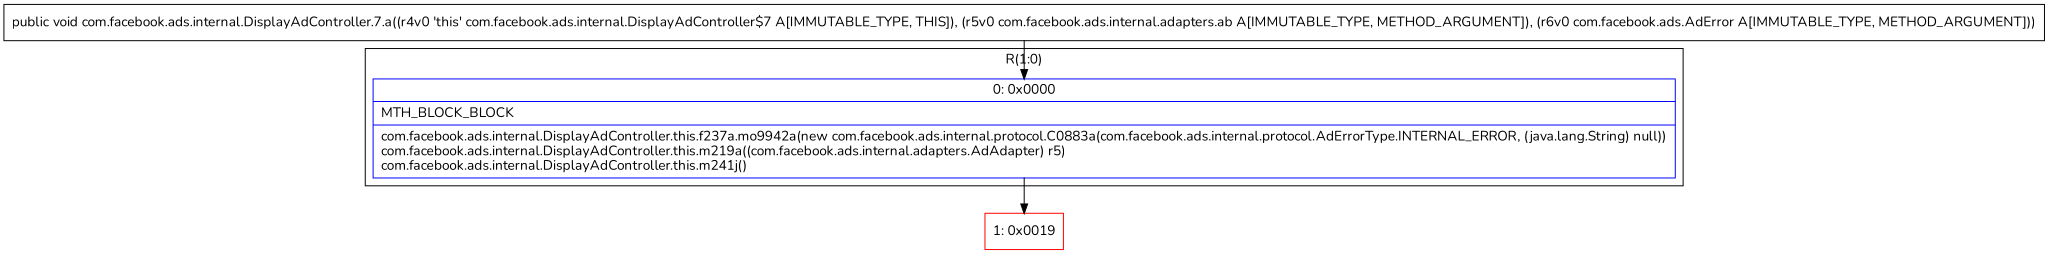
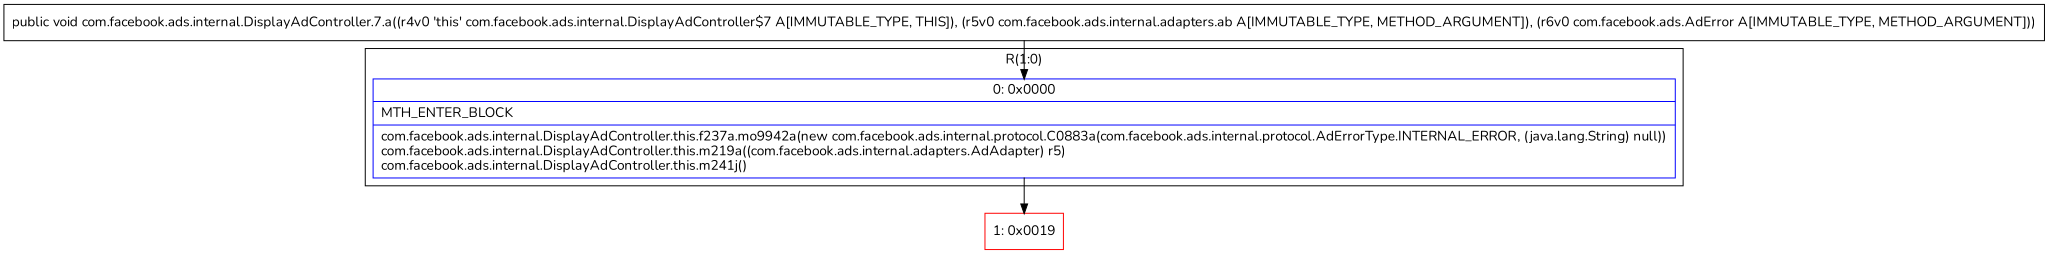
node "0: 0x0000": text "MTH_BLOCK_BLOCK" -> "MTH_ENTER_BLOCK"
